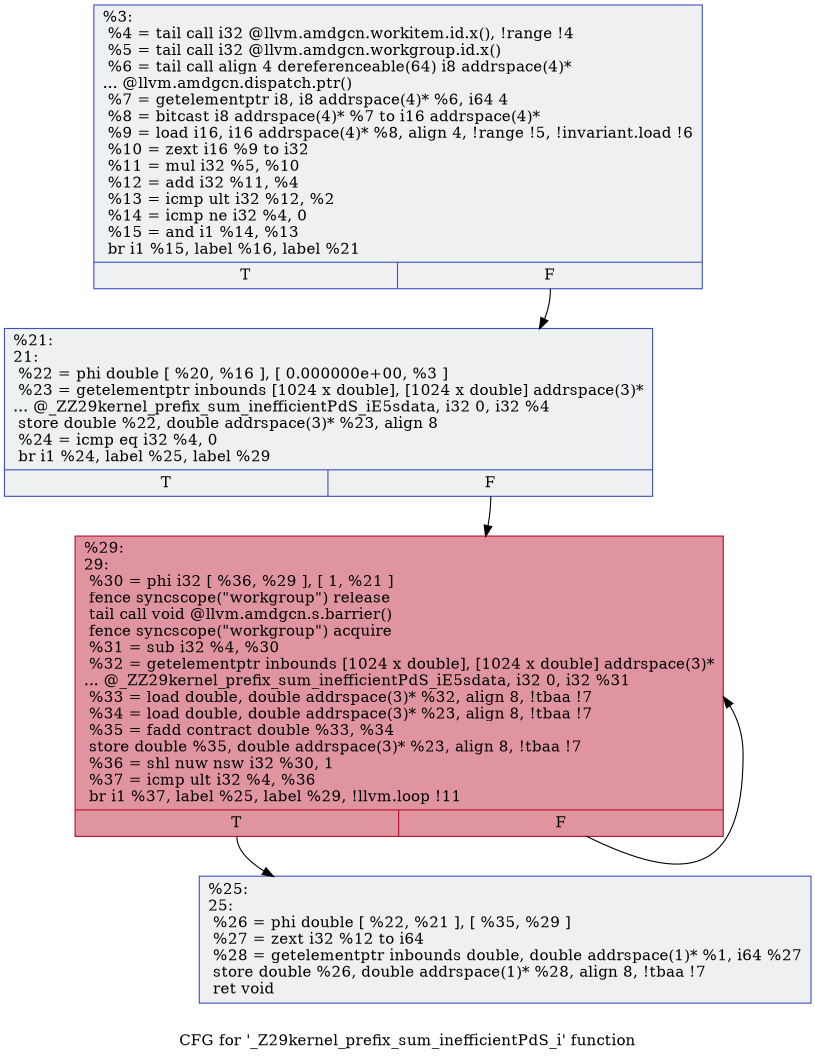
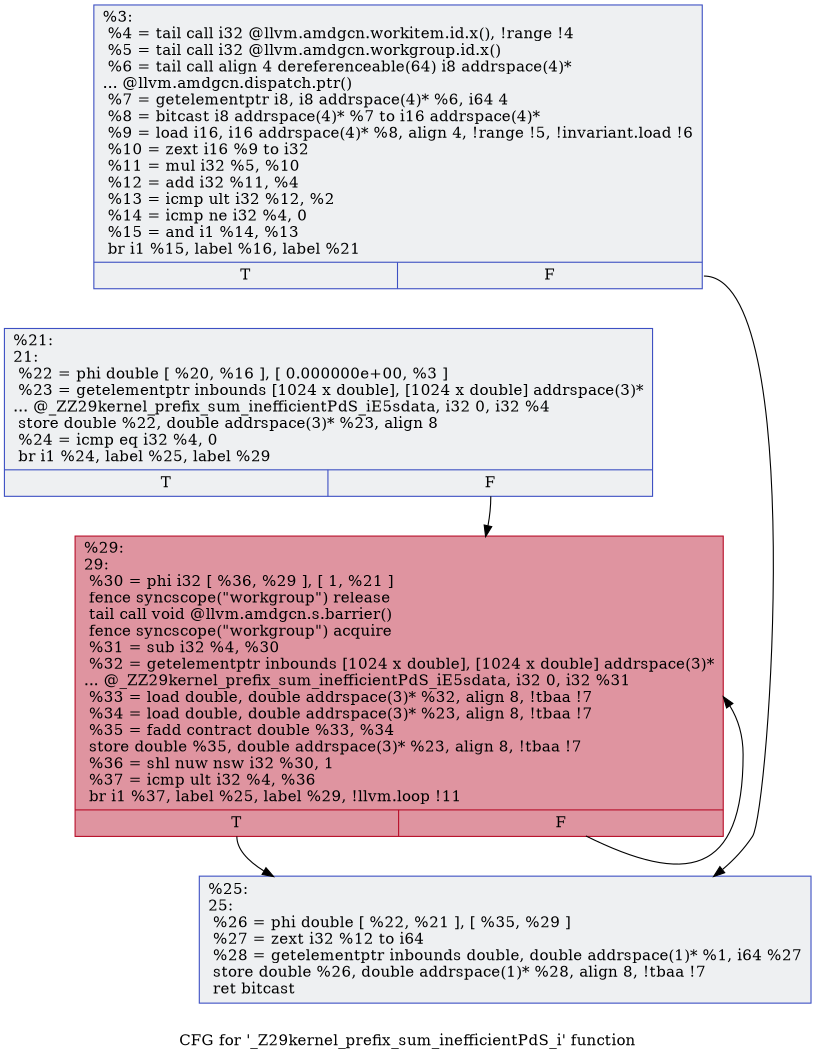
edge "%3:" -> "%21:": now "%3:" -> "%25:"
node "%25:": text "ret void" -> "ret bitcast"
